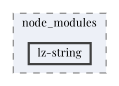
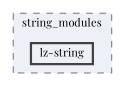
cluster "node_modules": label "node_modules" -> "string_modules"
